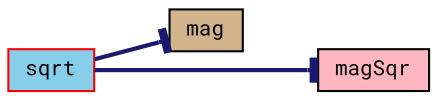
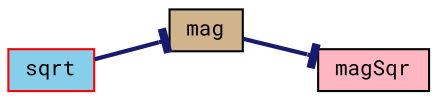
edge "sqrt" -> "magSqr": now "mag" -> "magSqr"
